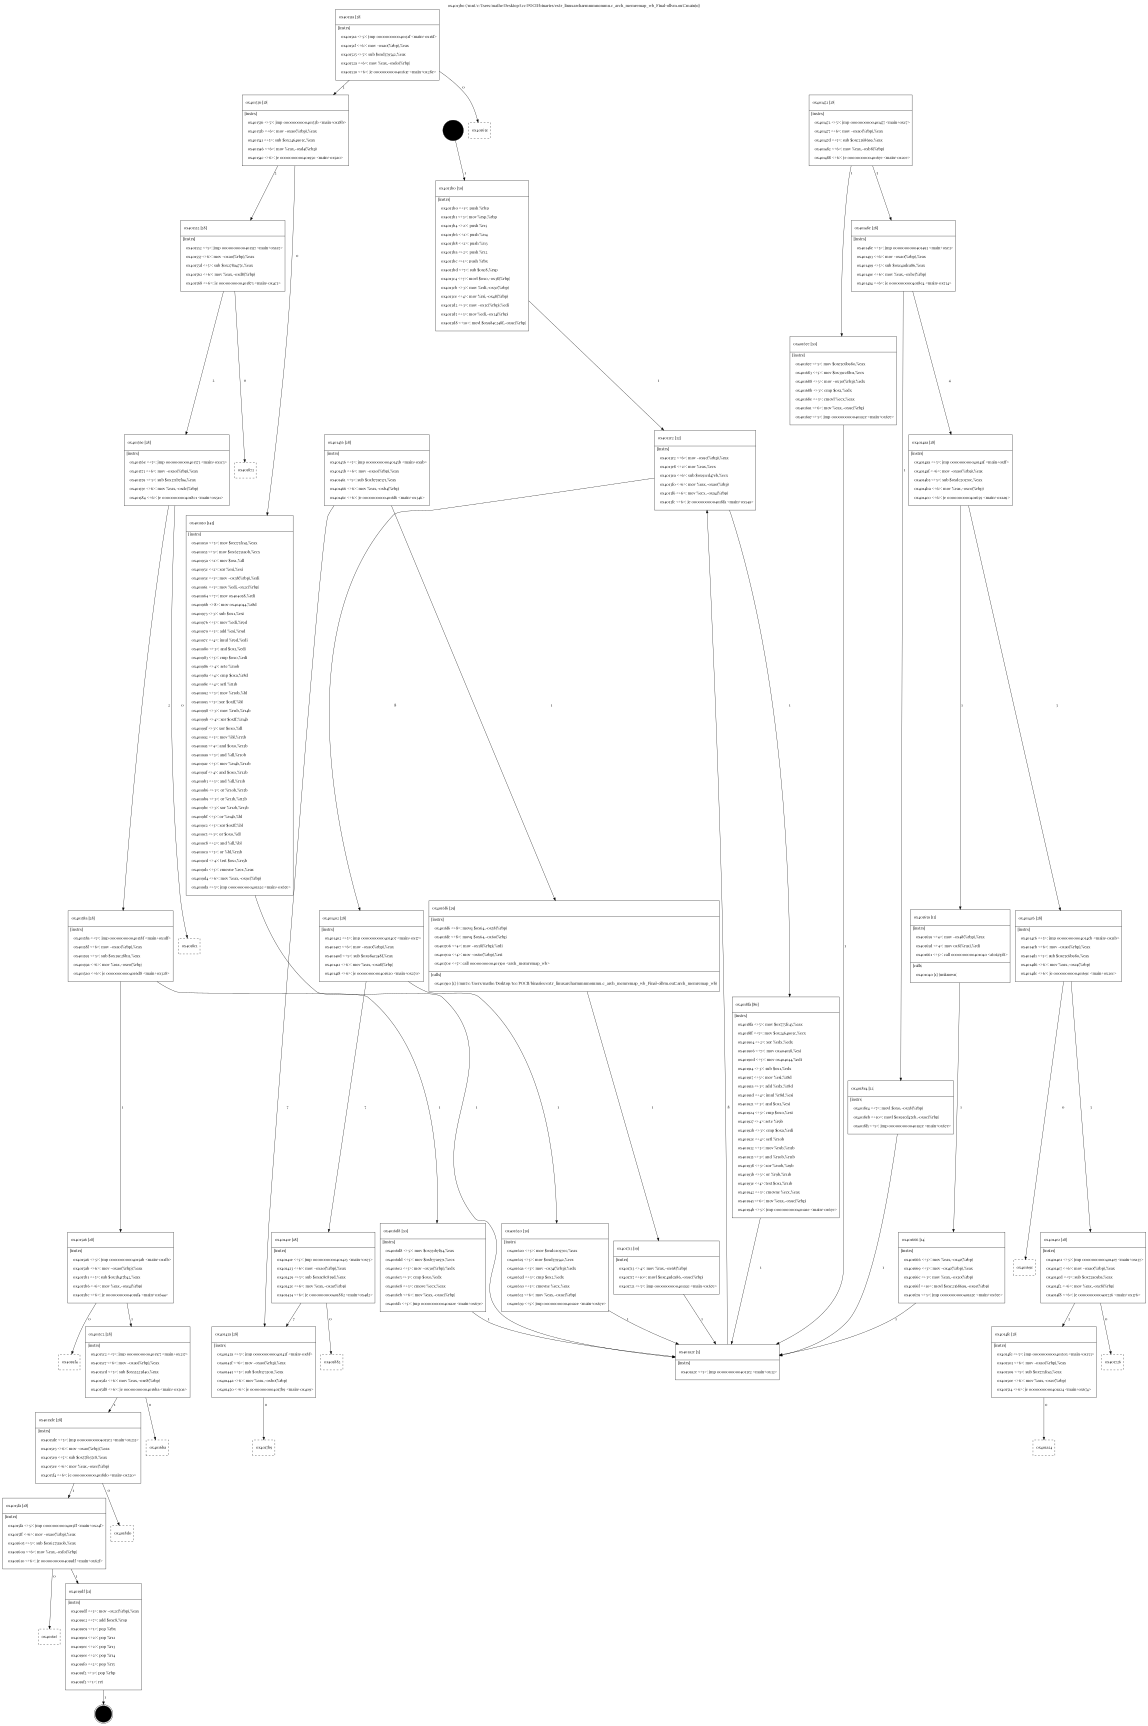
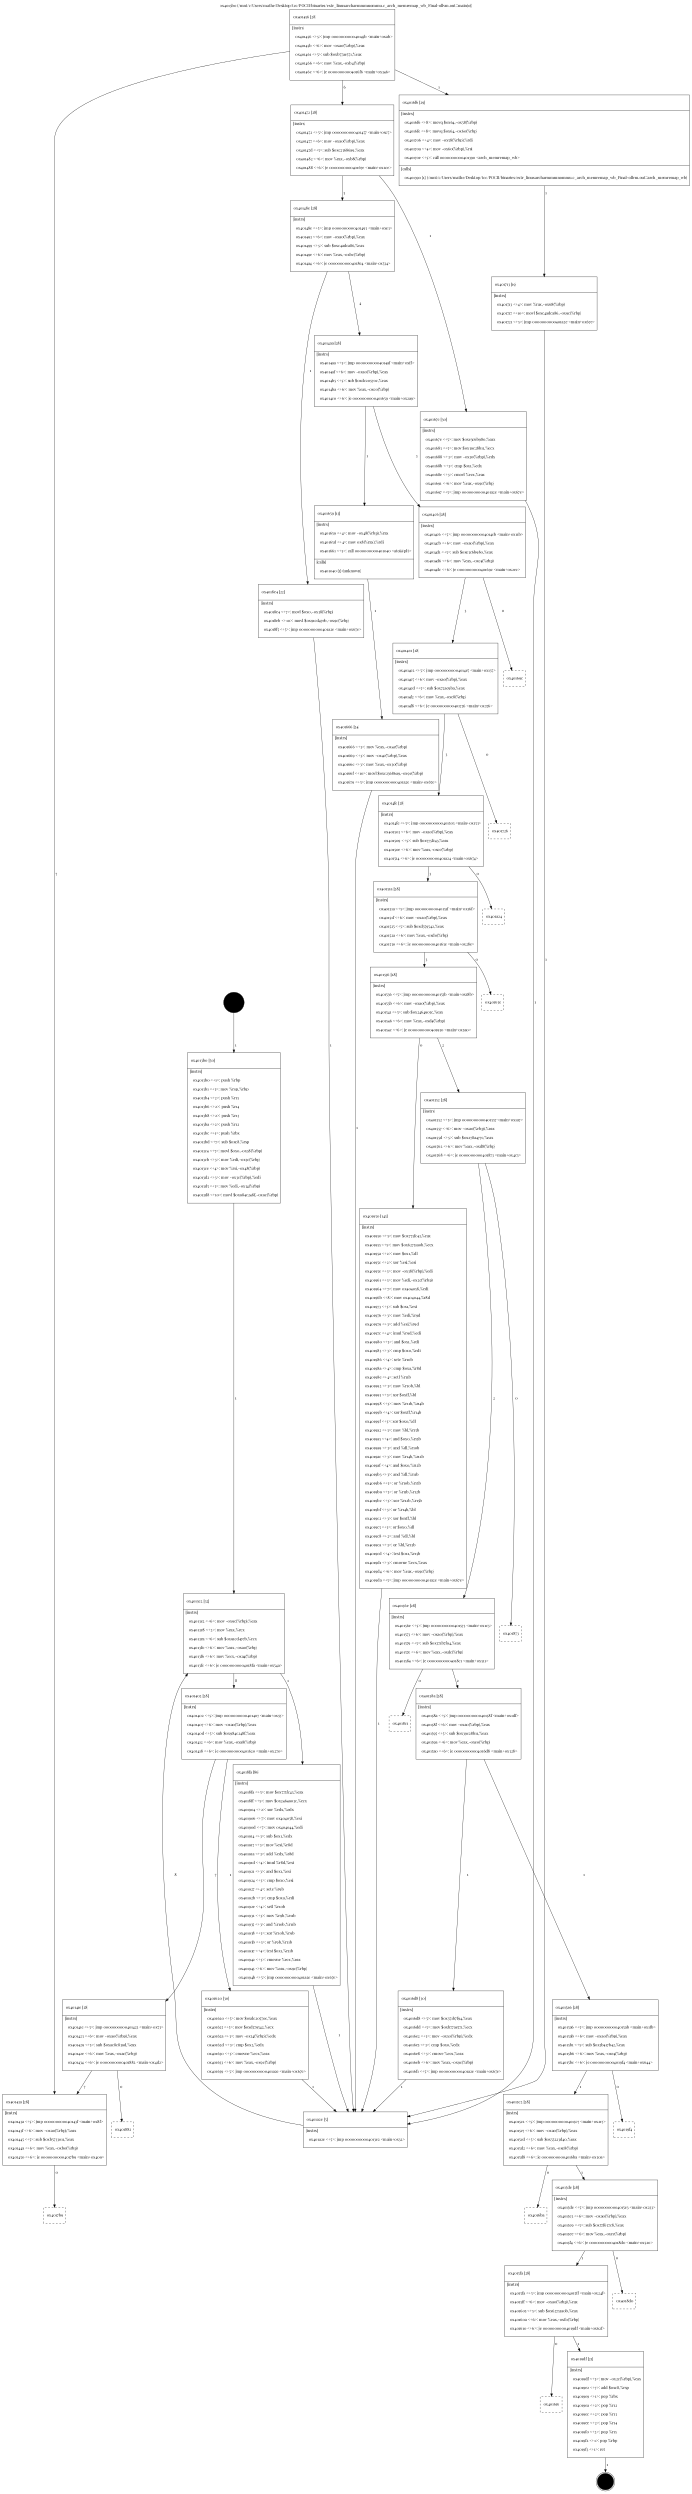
edge "0x401456 [28]" -> "0x401472 [28]": added, label "6"
edge "0x4014fe [28]" -> "0x40151a [28]": added, label "3"
